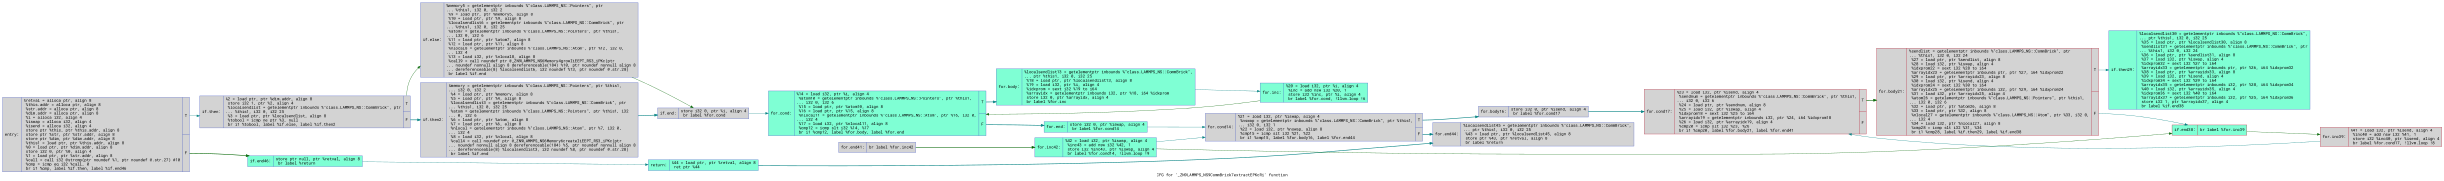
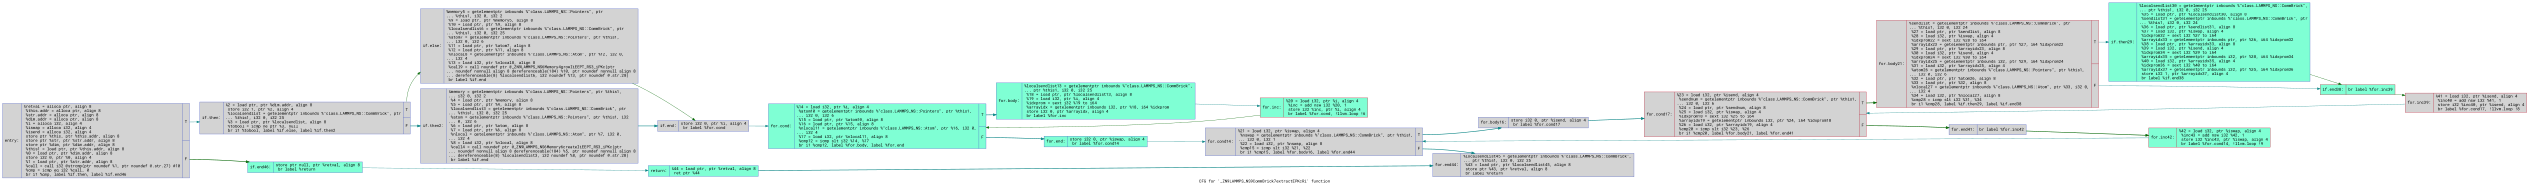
node "for.inc:": color #3d50c3ff -> #b70d28ff
edge "for.cond17:" -> "for.end41:": added
node "for.inc42:": color #3d50c3ff -> #b70d28ff
edge "for.inc42:" -> "if.end38:": now "if.then29:" -> "if.end38:"
